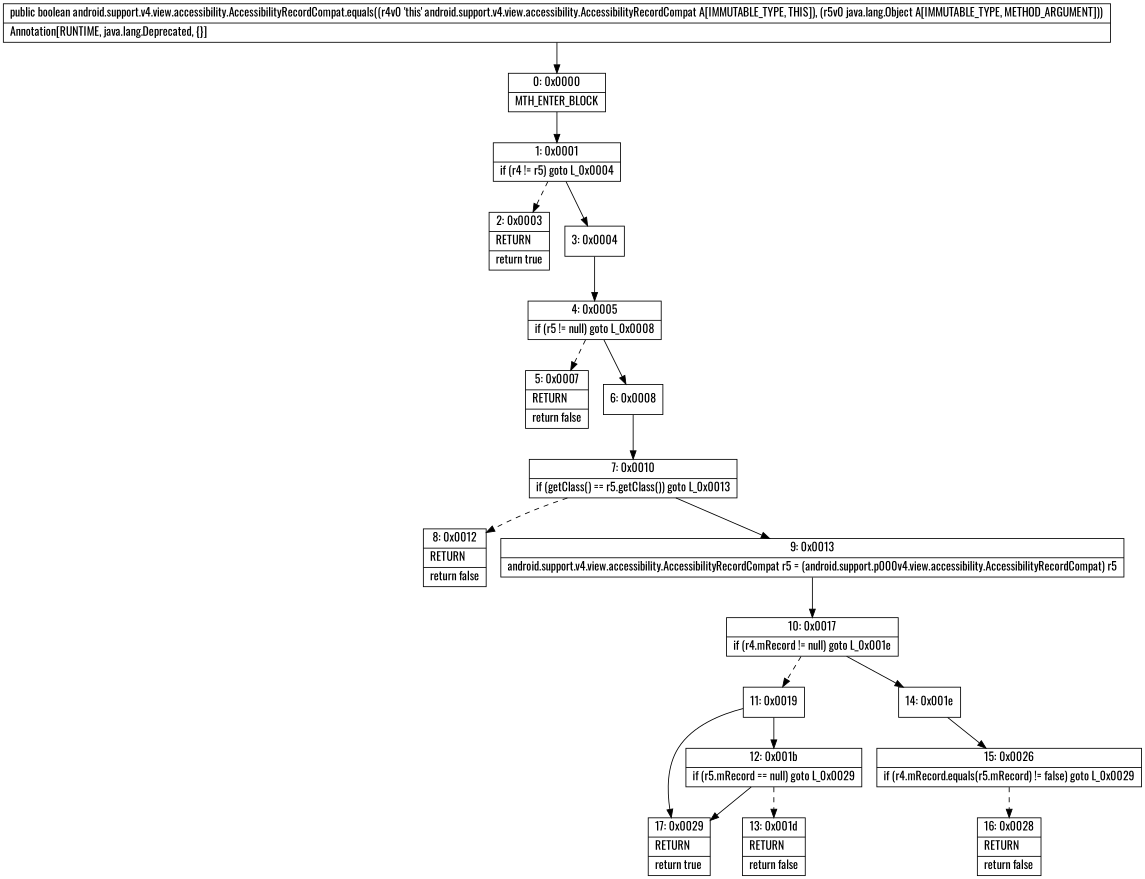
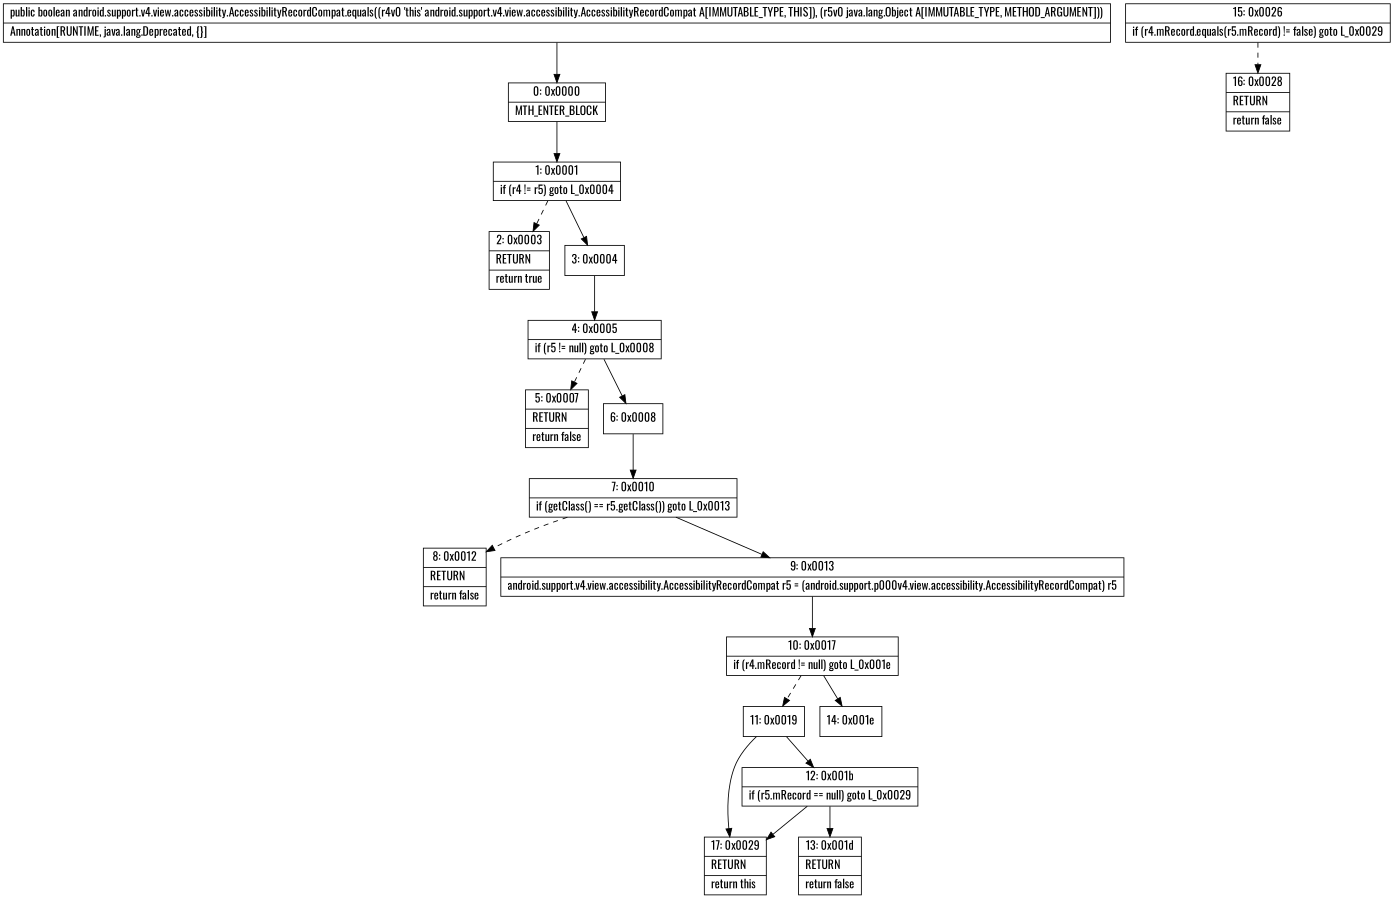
edge "14: 0x001e" -> "15: 0x0026": removed
edge "12: 0x001b" -> "13: 0x001d": style dashed -> solid
node "17: 0x0029": text "return true" -> "return this"
